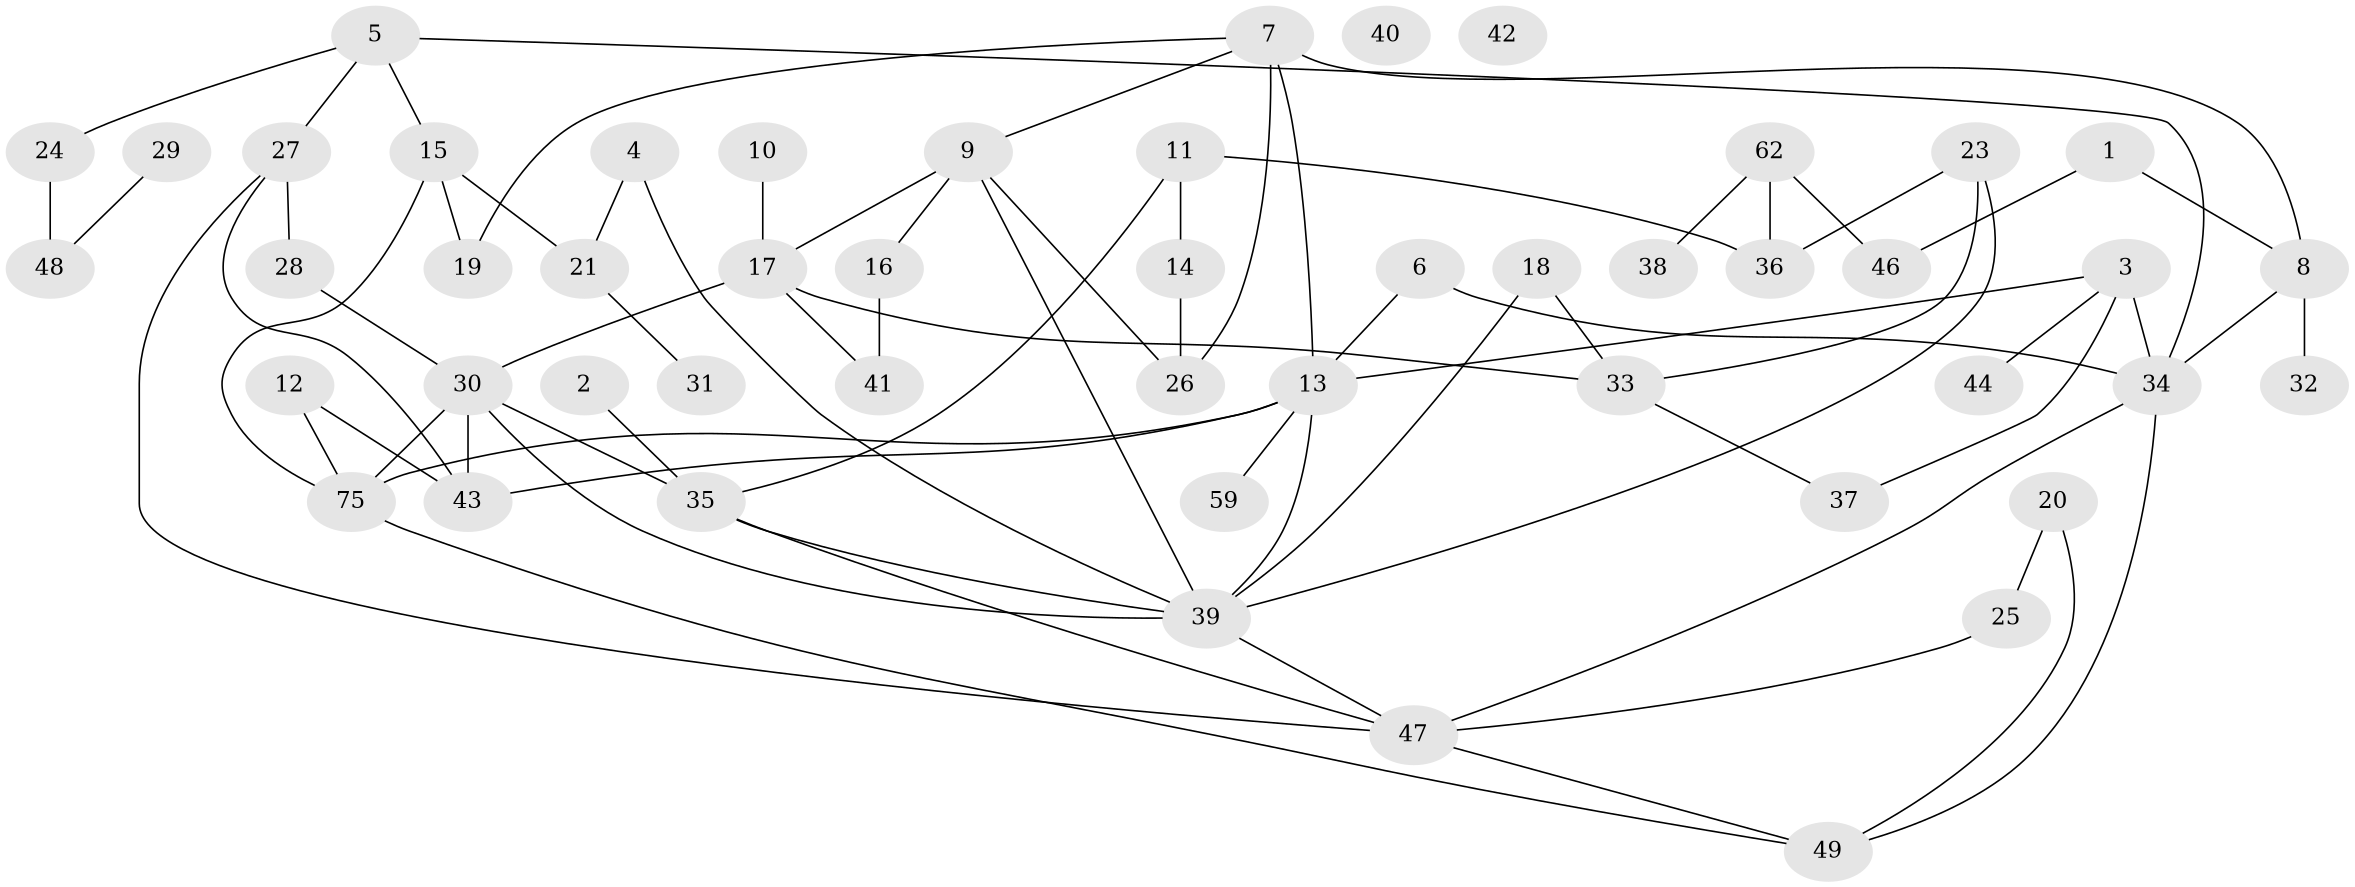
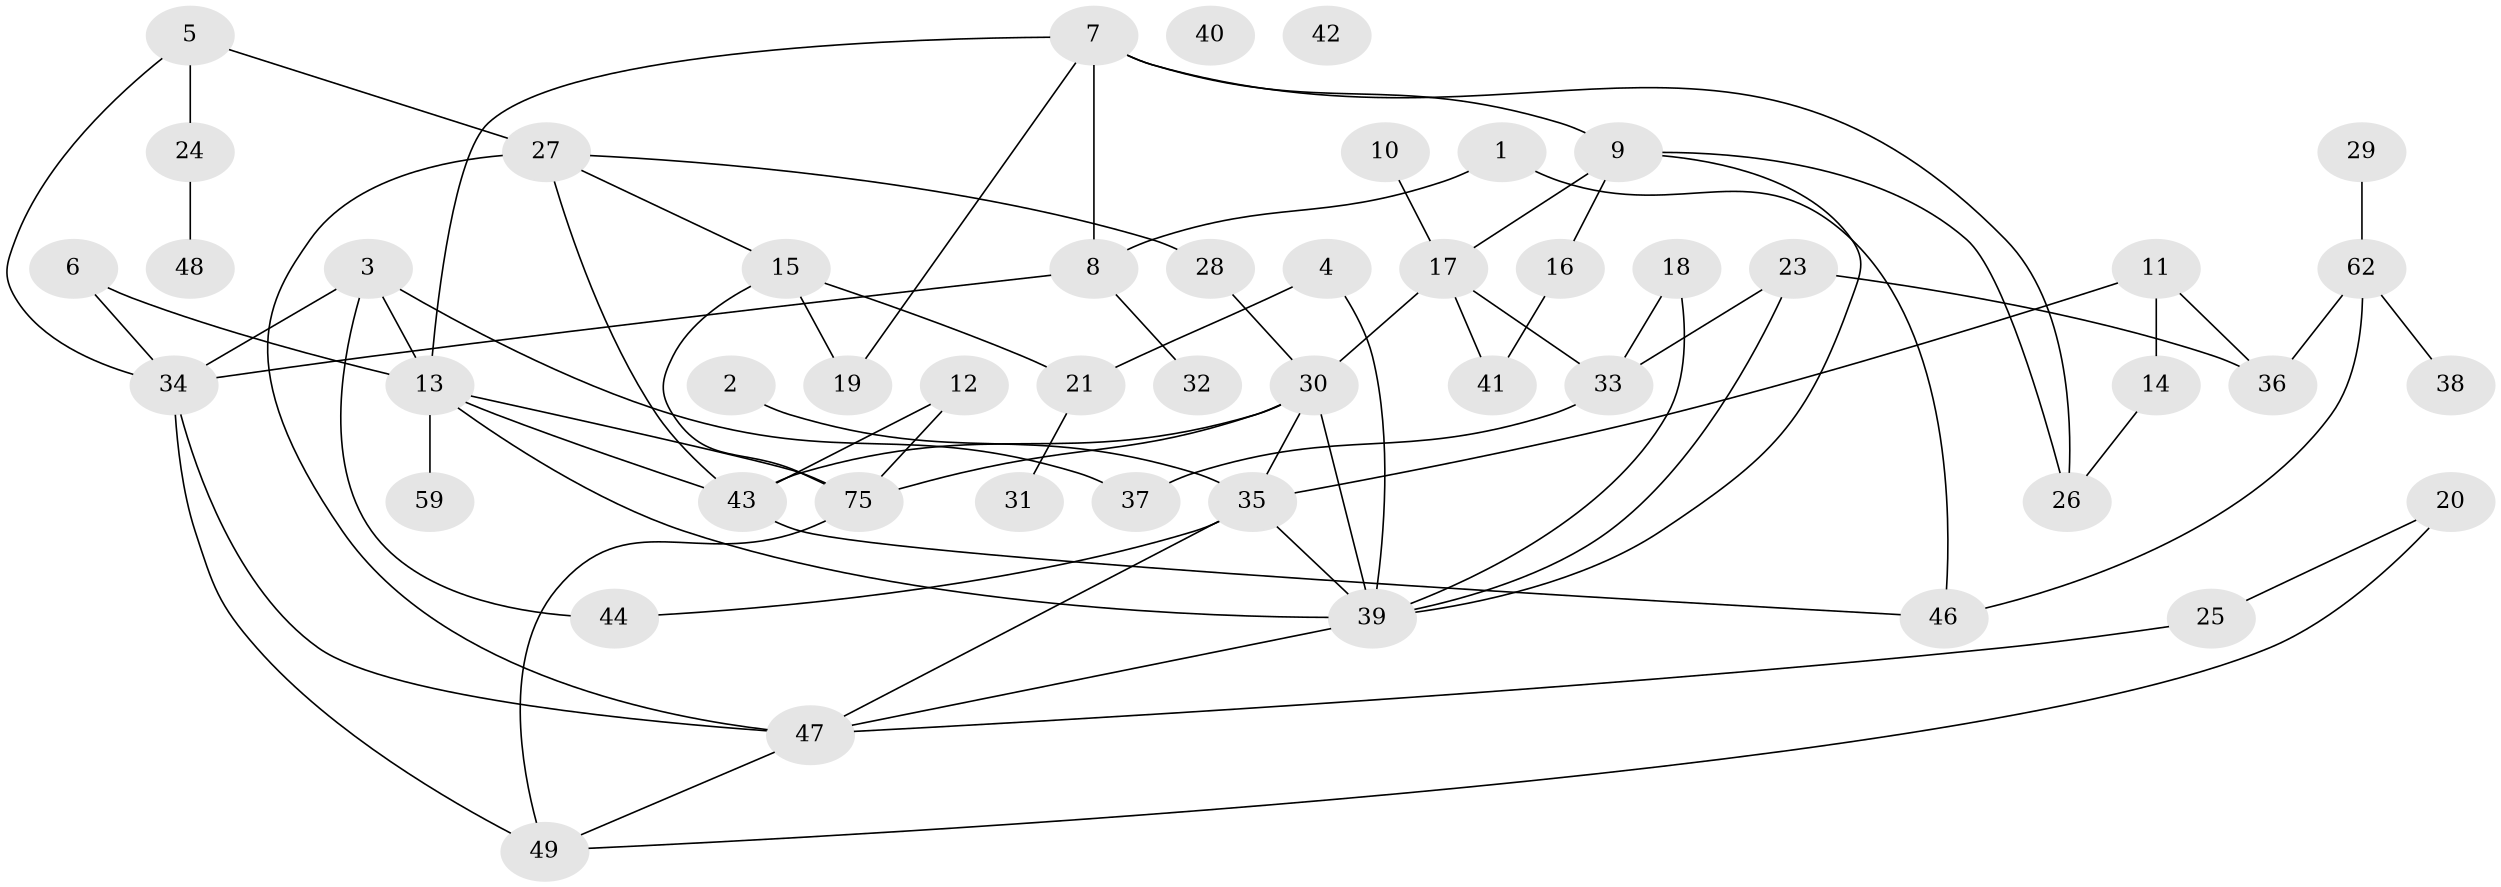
edge "5" -- "15": now "27" -- "15"
edge "29" -- "48": now "29" -- "62"
edge "43" -- "46": added
edge "35" -- "44": added
